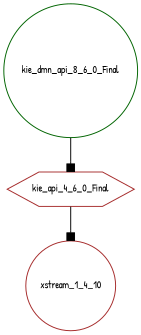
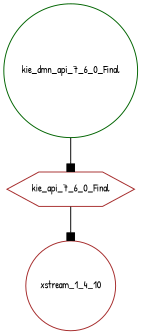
node "kie_dmn_api_8_6_0_Final": label "kie_dmn_api_8_6_0_Final" -> "kie_dmn_api_7_6_0_Final"
node "kie_api_4_6_0_Final": label "kie_api_4_6_0_Final" -> "kie_api_7_6_0_Final"
